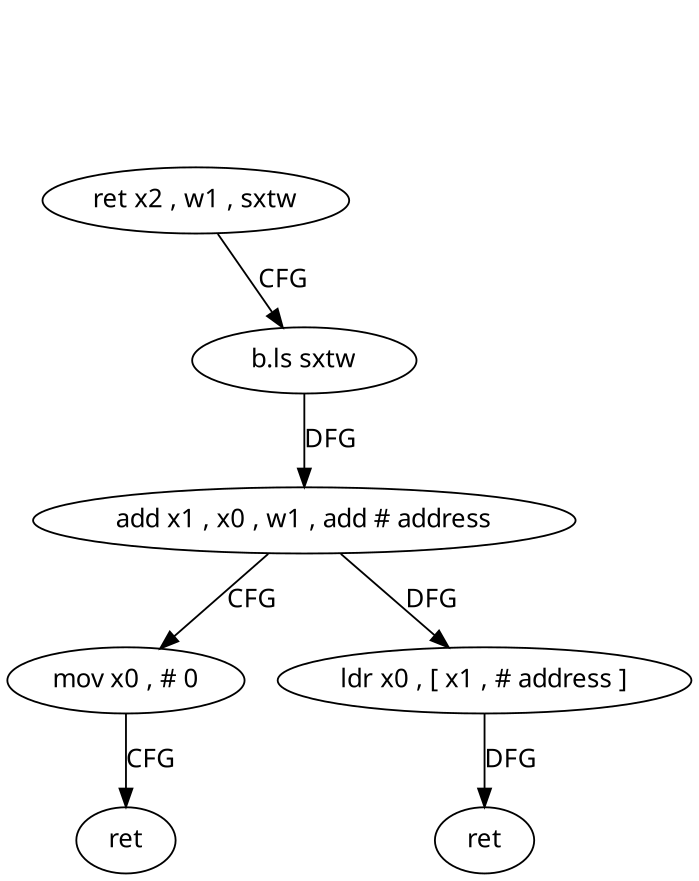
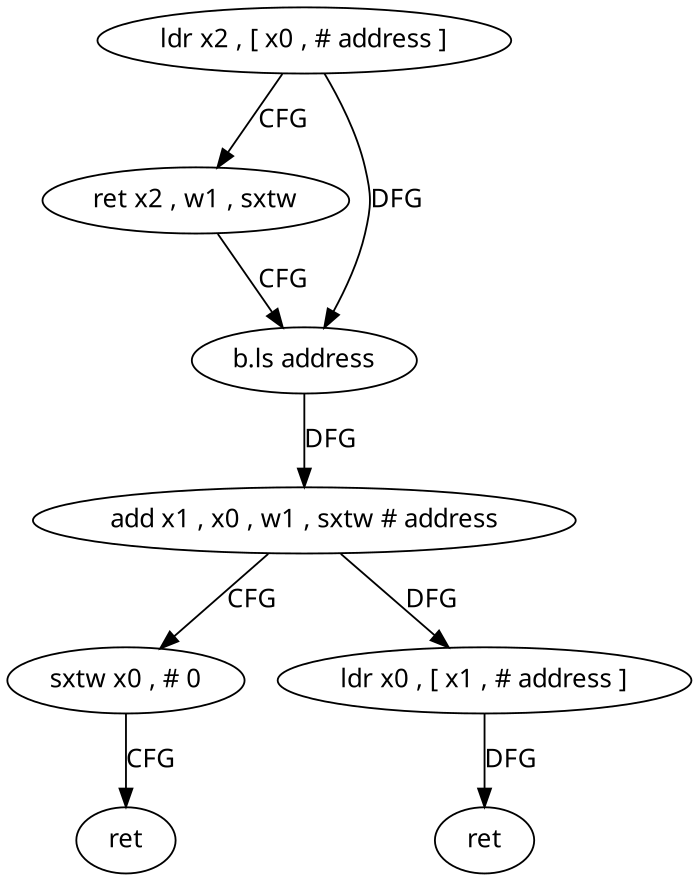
node "ldr x2 , [ x0 , # address ]": added
node "b.ls sxtw": label "b.ls sxtw" -> "b.ls address"
node "add x1 , x0 , w1 , add # address": label "add x1 , x0 , w1 , add # address" -> "add x1 , x0 , w1 , sxtw # address"
node "mov x0 , # 0": label "mov x0 , # 0" -> "sxtw x0 , # 0"
